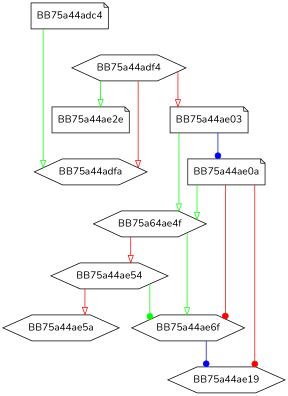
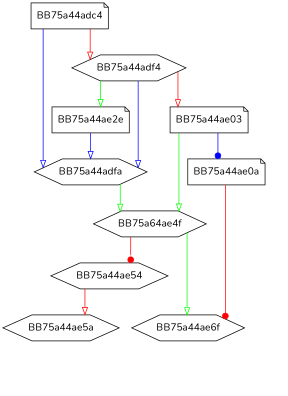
edge "BB75a44adc4" -> "BB75a44adf4": added
edge "BB75a44adc4" -> "BB75a44adfa": color green -> blue
edge "BB75a44adf4" -> "BB75a44adfa": color red -> blue
edge "BB75a44ae2e" -> "BB75a44adfa": added
edge "BB75a44ae0a" -> "BB75a64ae4f": now "BB75a44adfa" -> "BB75a64ae4f"
edge "BB75a64ae4f" -> "BB75a44ae54": arrowhead onormal -> dot
edge "BB75a44ae54" -> "BB75a44ae6f": removed
node "BB75a44ae19": removed
